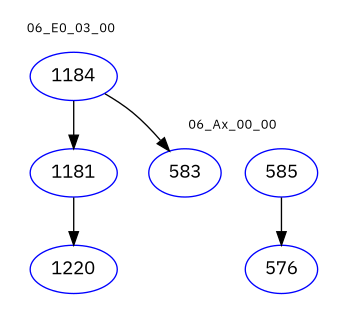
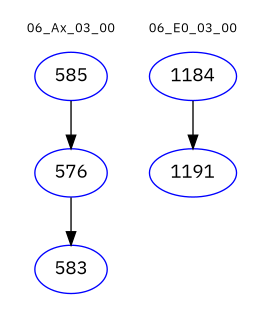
cluster "06_Ax_00_00": label "06_Ax_00_00" -> "06_Ax_03_00"
edge "1184" -> "583": now "576" -> "583"
node "1181": label "1181" -> "1191"
node "1220": removed
